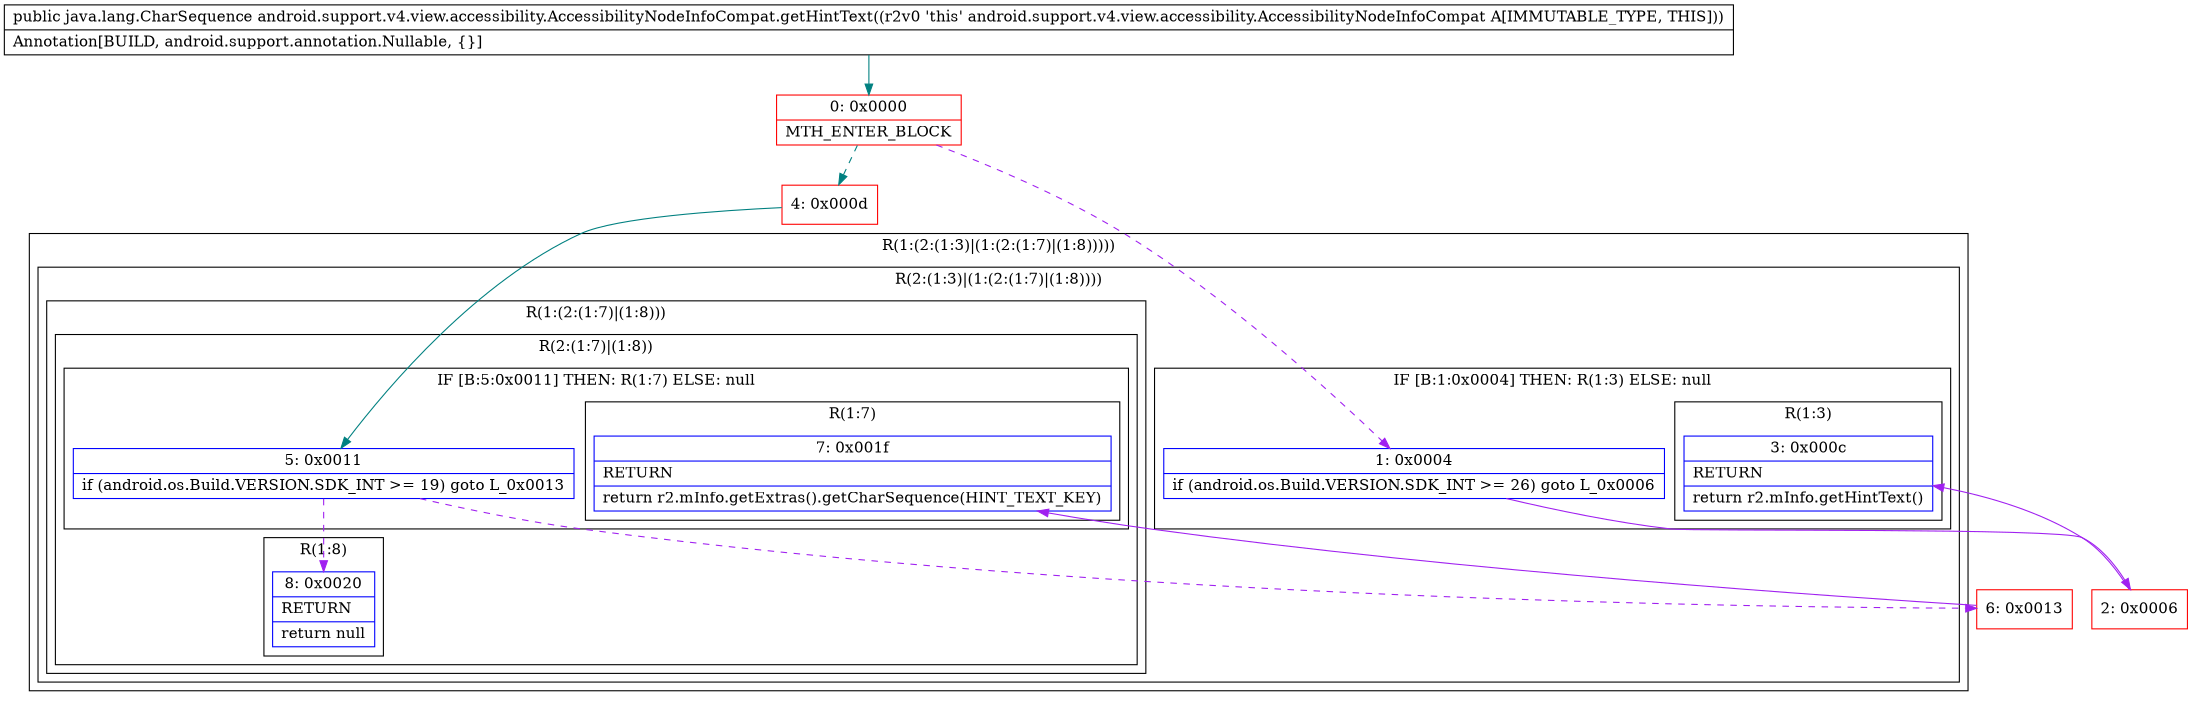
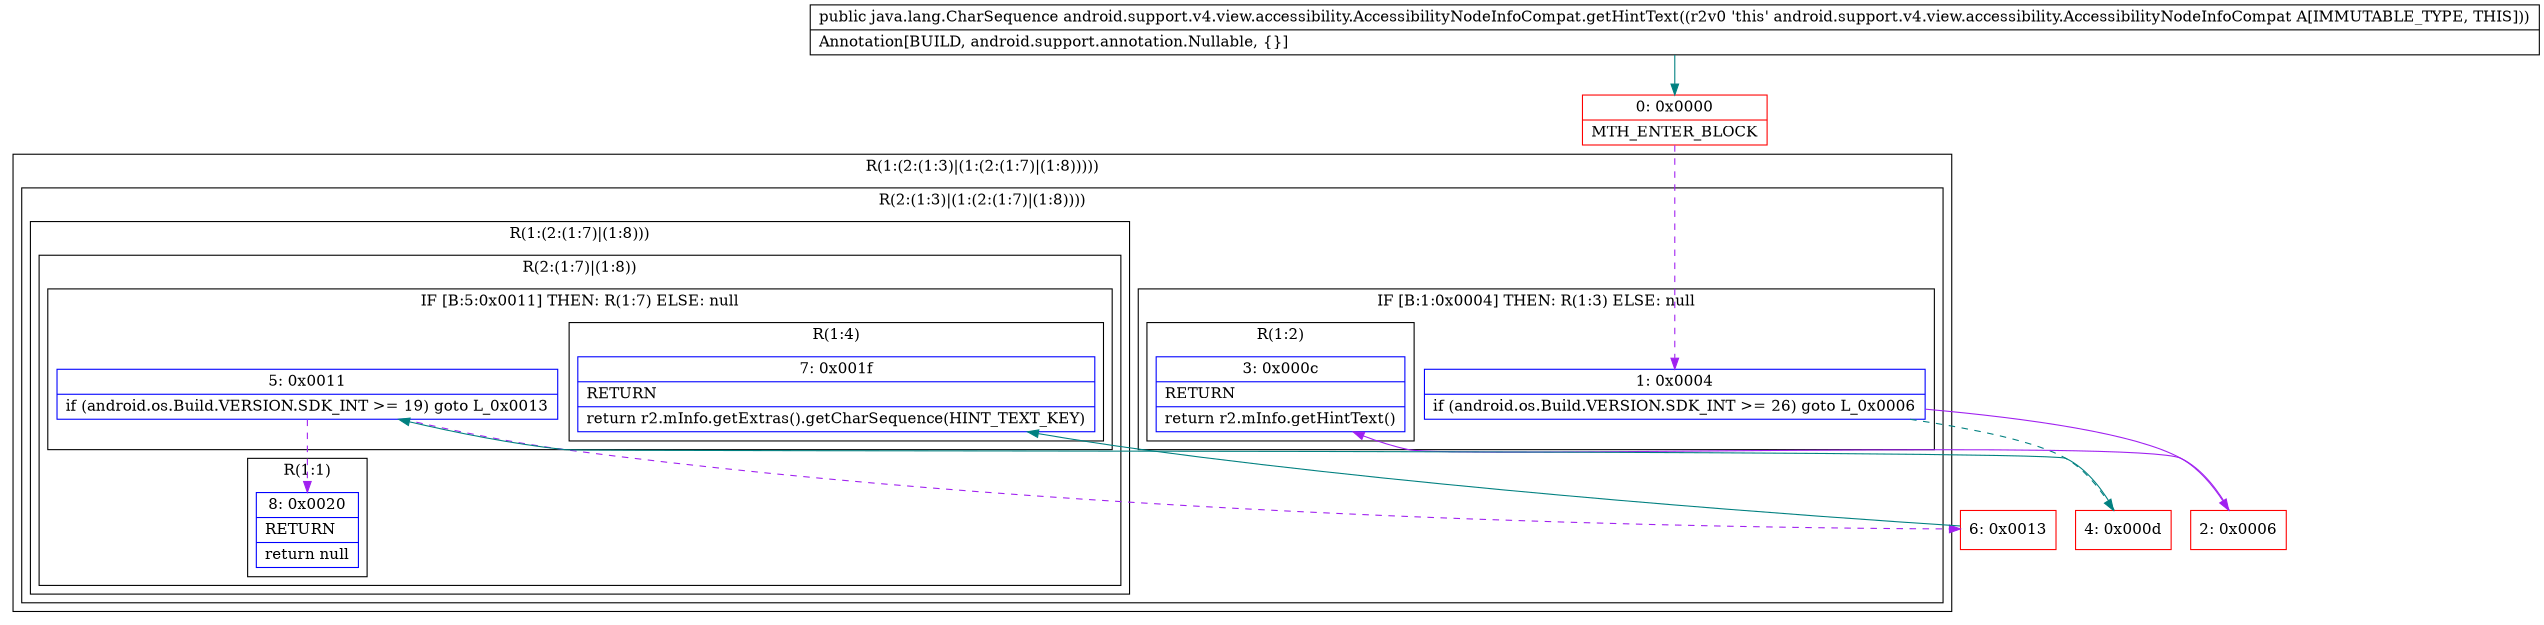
edge "0: 0x0000" -> "4: 0x000d": now "1: 0x0004" -> "4: 0x000d"
cluster "R(1:7)": label "R(1:7)" -> "R(1:4)"
cluster "R(1:3)": label "R(1:3)" -> "R(1:2)"
cluster "R(1:8)": label "R(1:8)" -> "R(1:1)"
edge "6: 0x0013" -> "7: 0x001f": color purple -> teal
